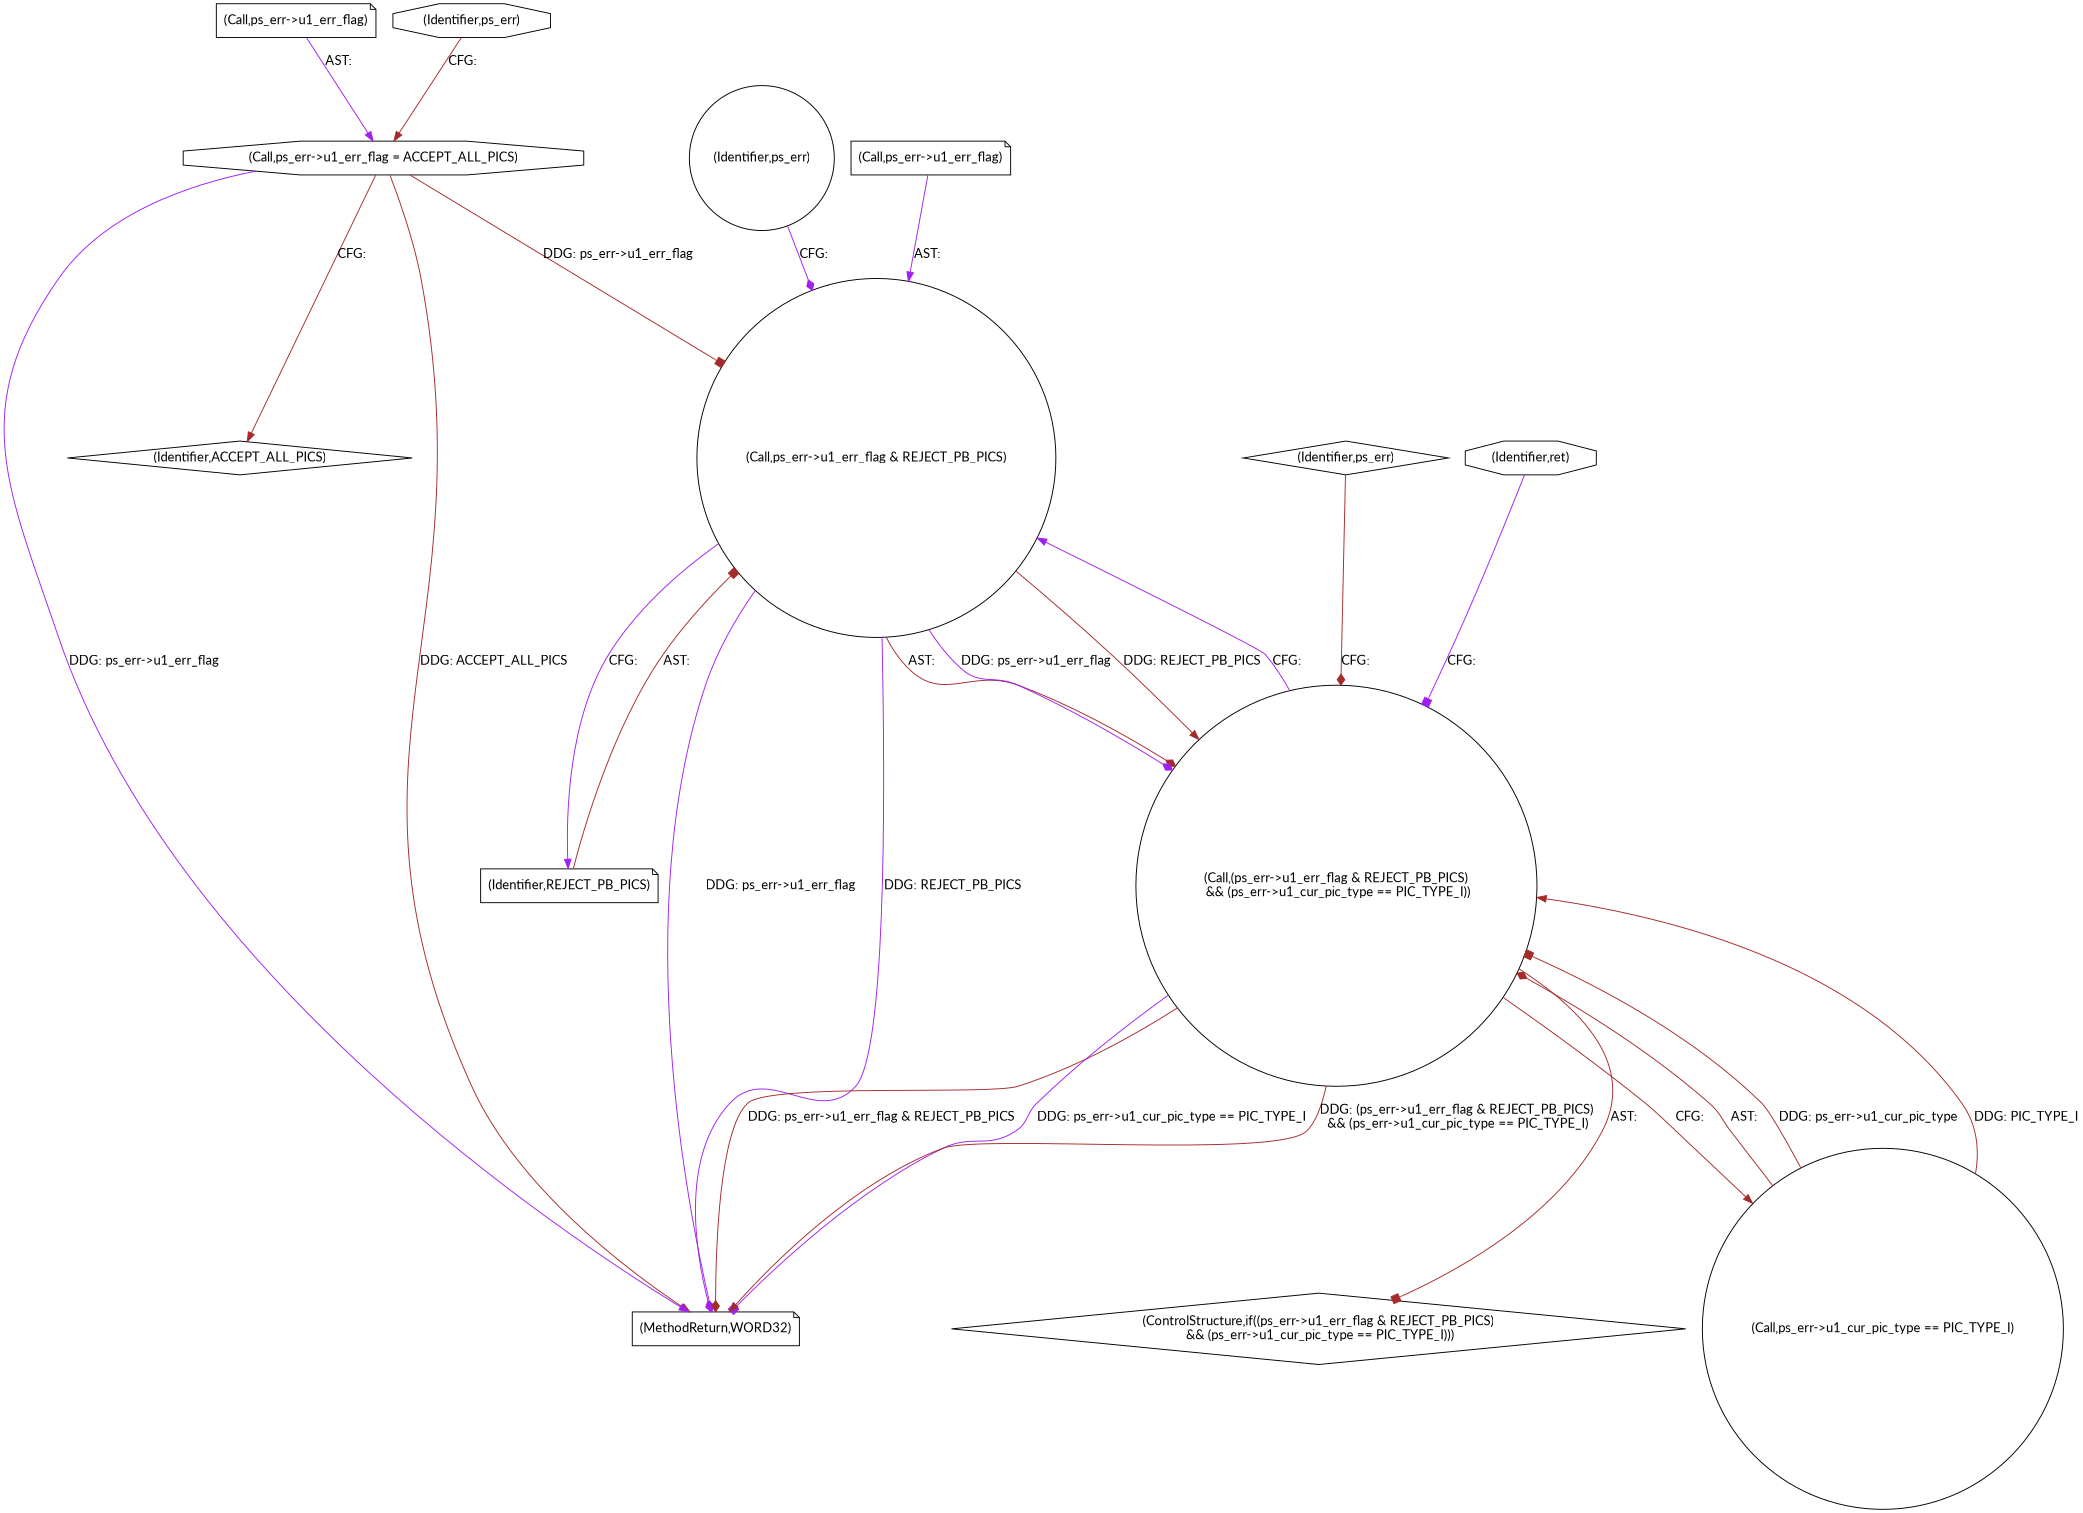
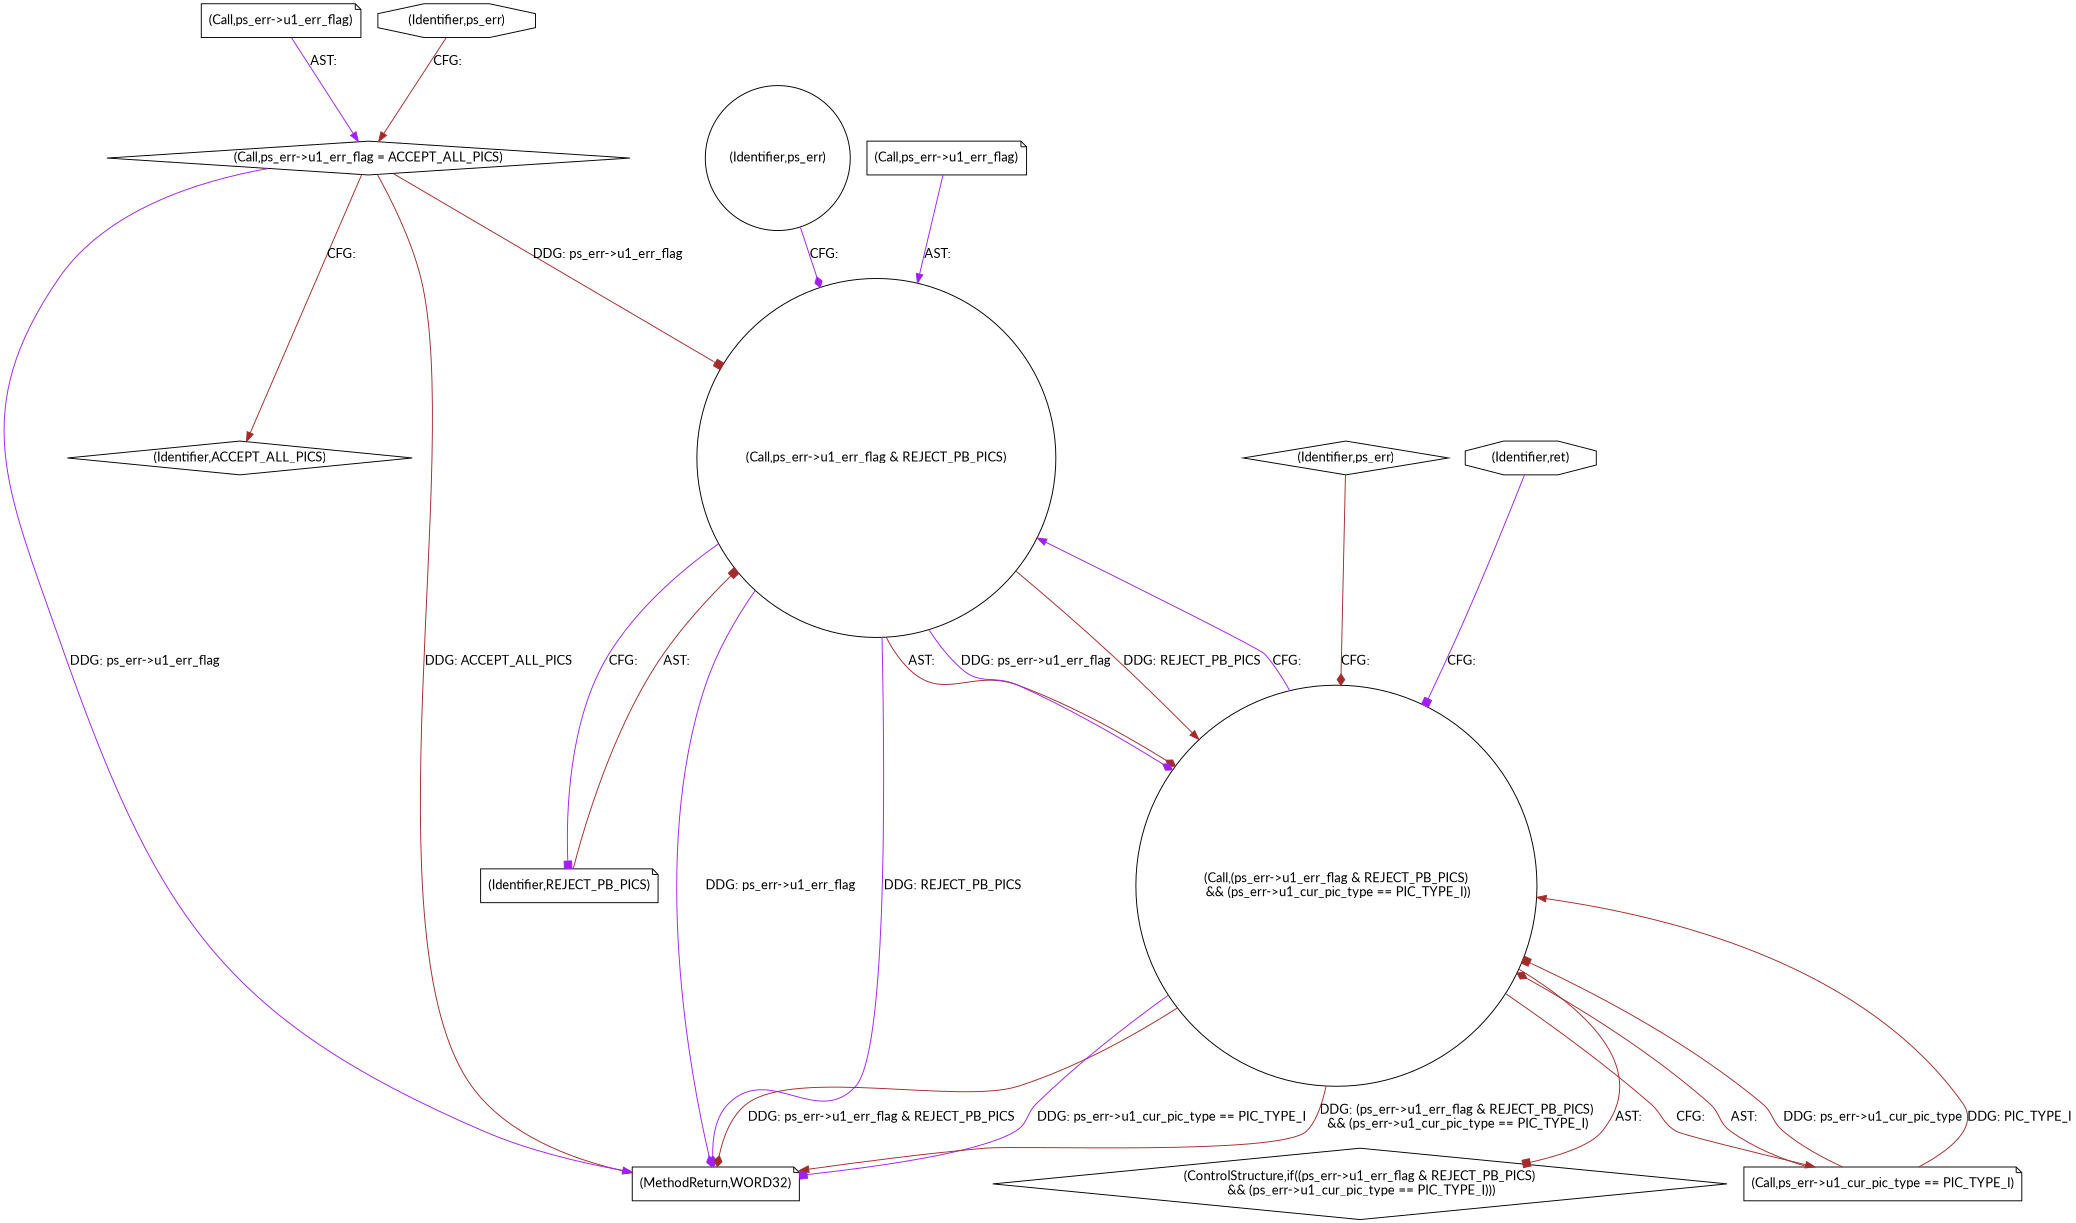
node "(Call,ps_err->u1_err_flag = ACCEPT_ALL_PICS)": shape octagon -> diamond
edge "(Call,ps_err->u1_err_flag & REJECT_PB_PICS)" -> "(Identifier,REJECT_PB_PICS)": arrowhead normal -> box
node "(Call,ps_err->u1_cur_pic_type == PIC_TYPE_I)": shape circle -> note
